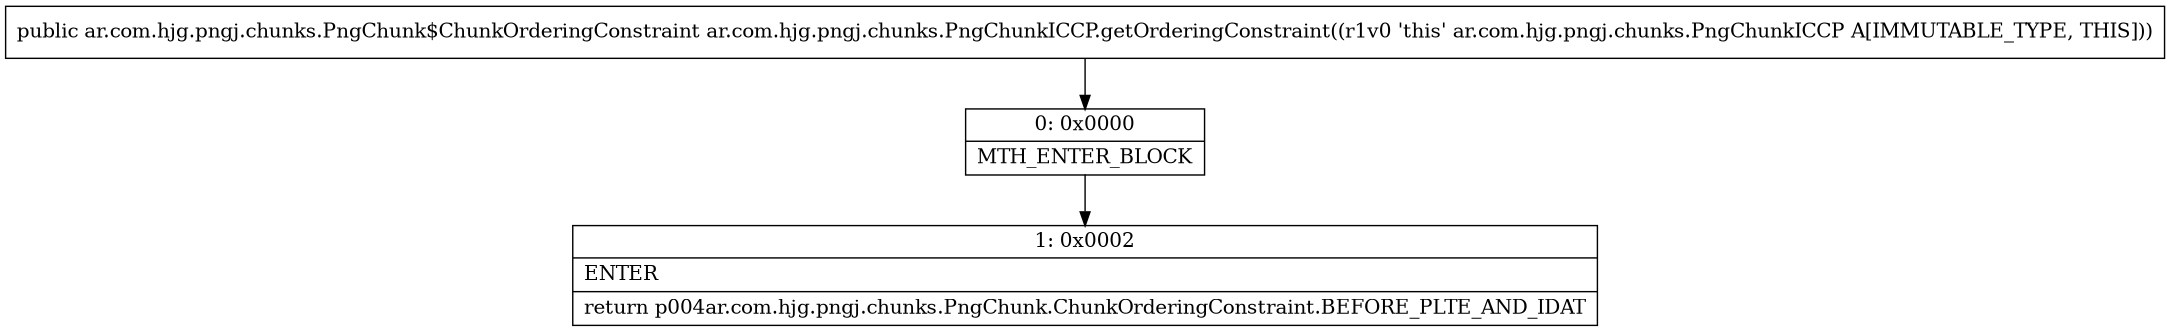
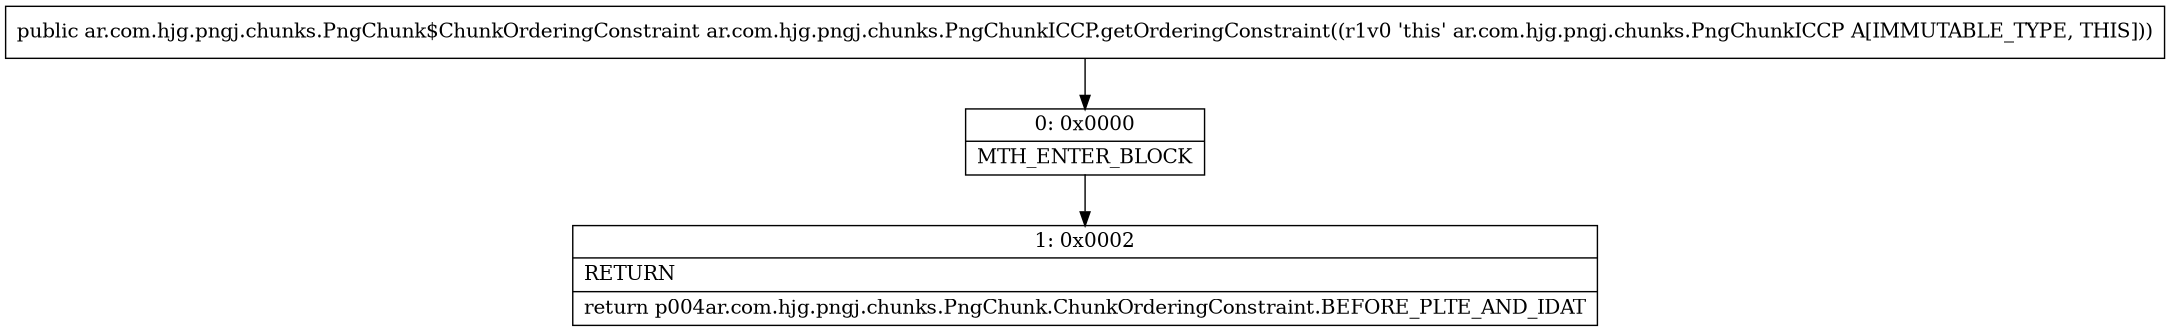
node "1: 0x0002": text "ENTER" -> "RETURN"
